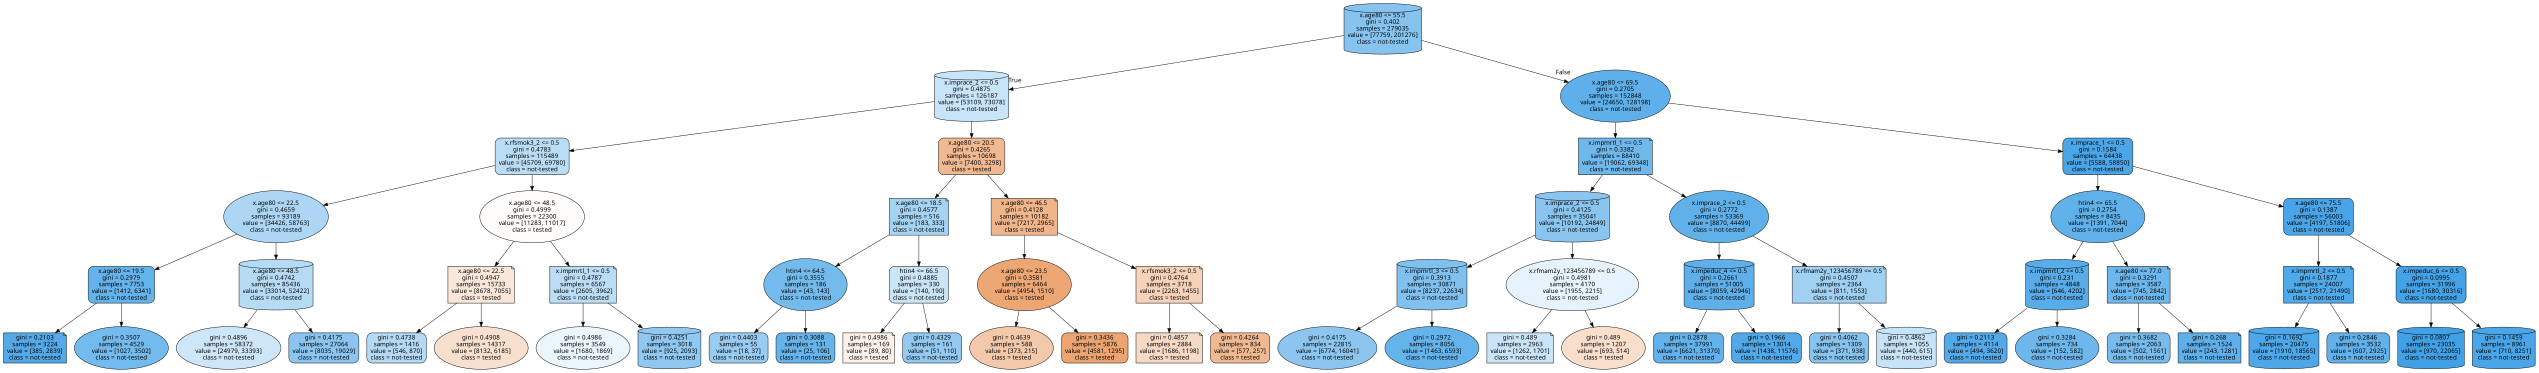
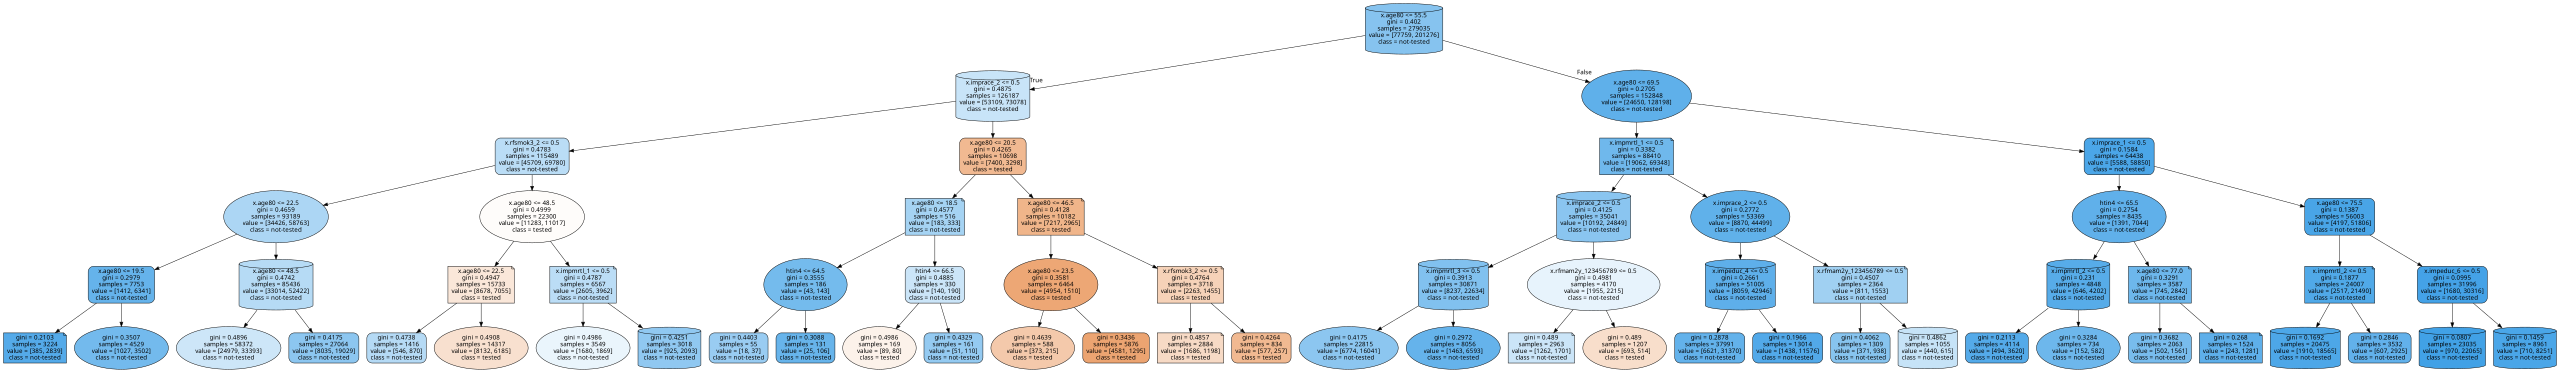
node "gini = 0.4986 samples = 169 value = [89, 80] class = tested": shape note -> ellipse
